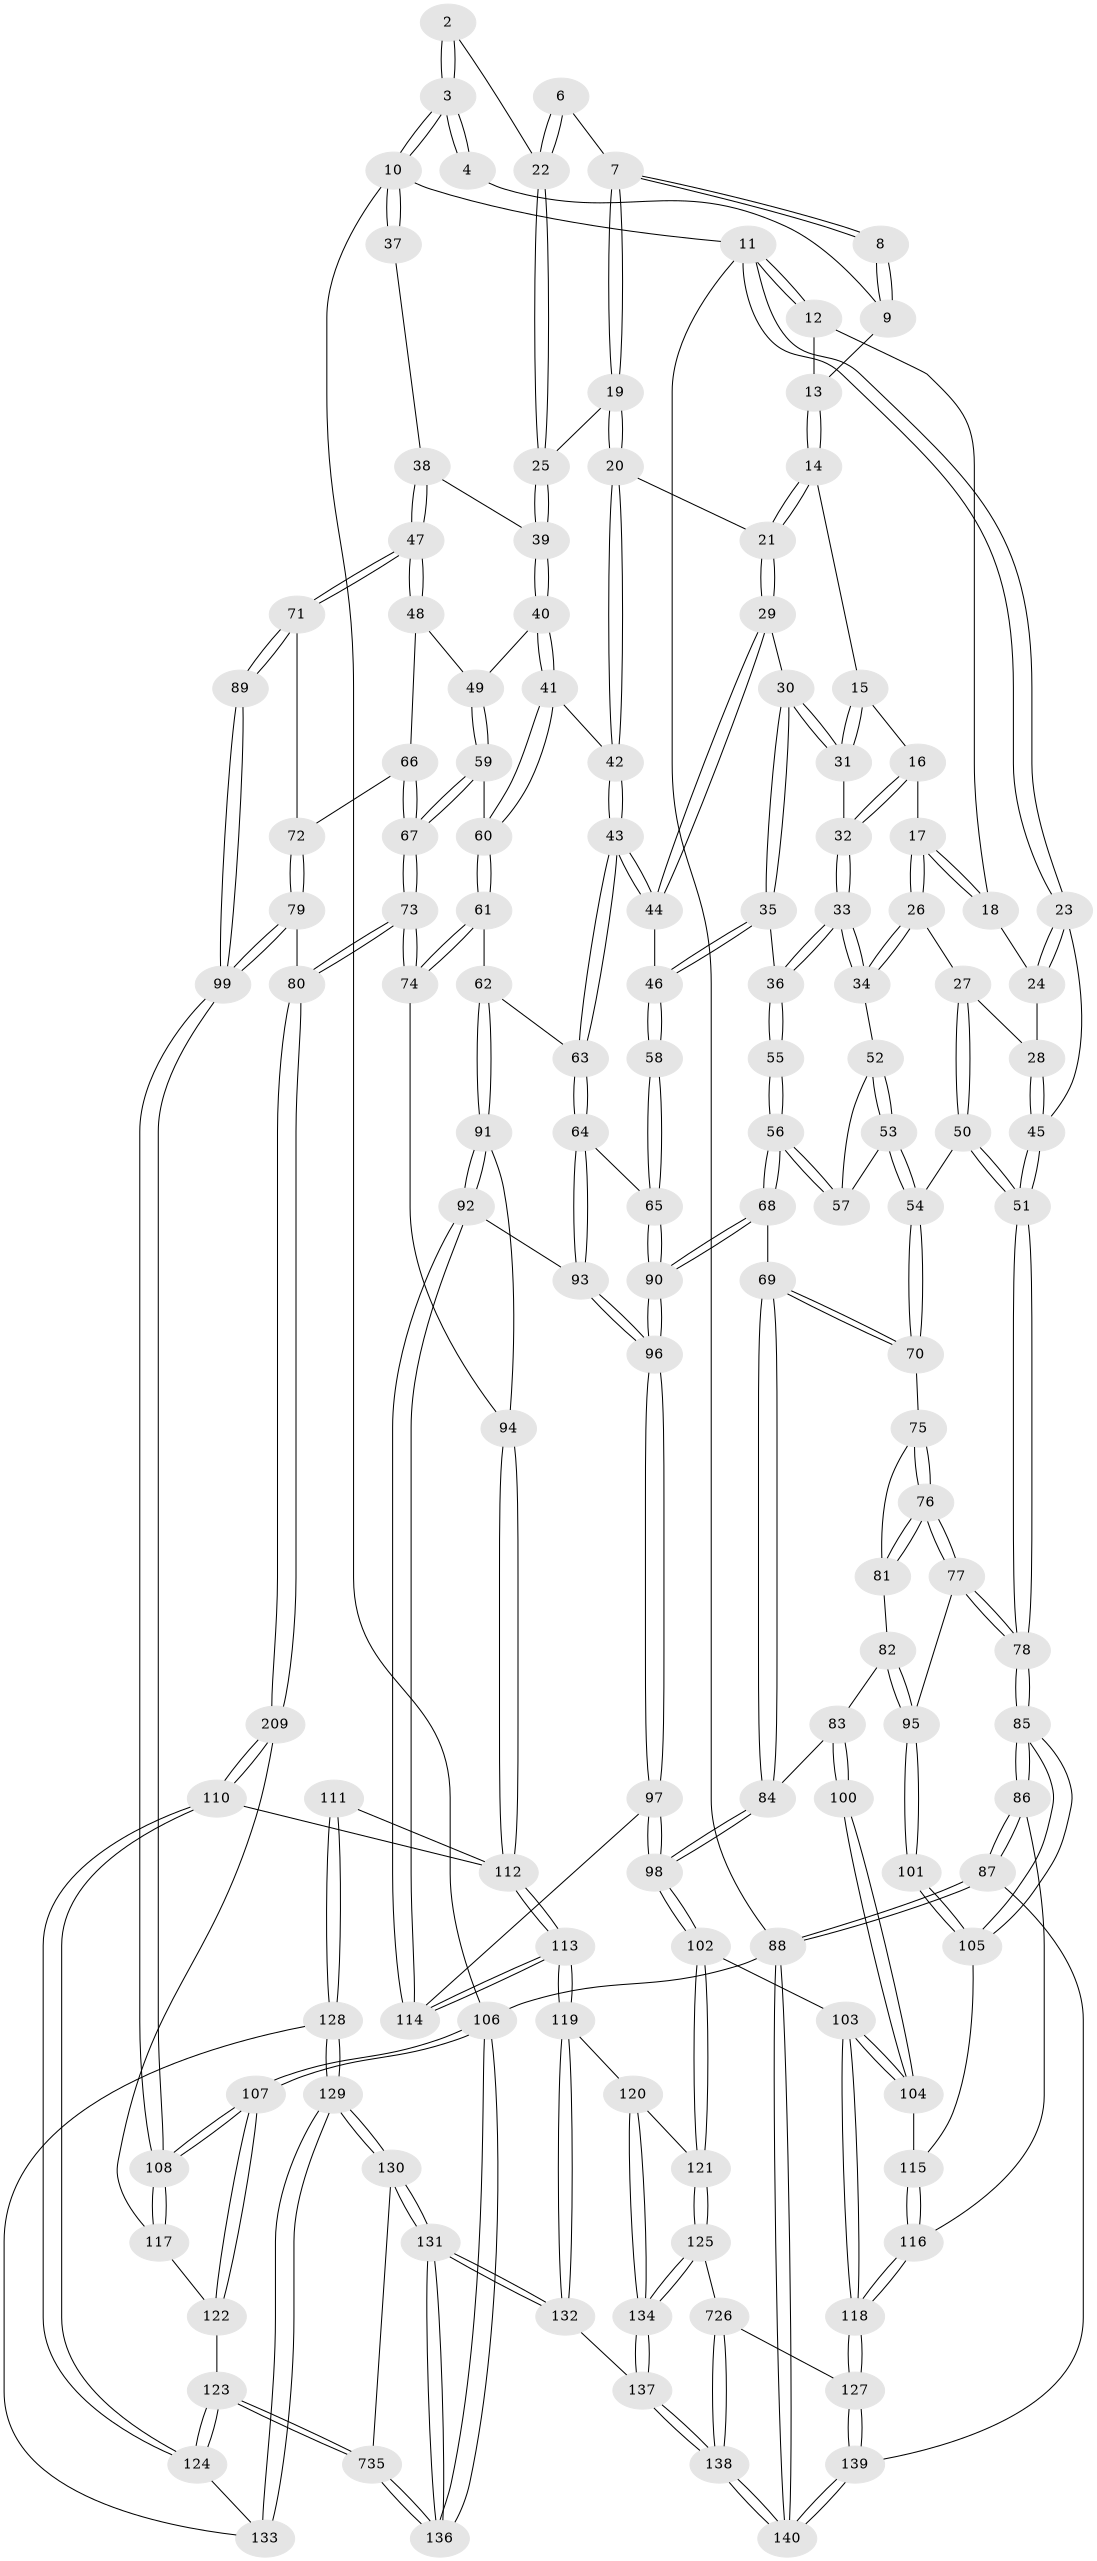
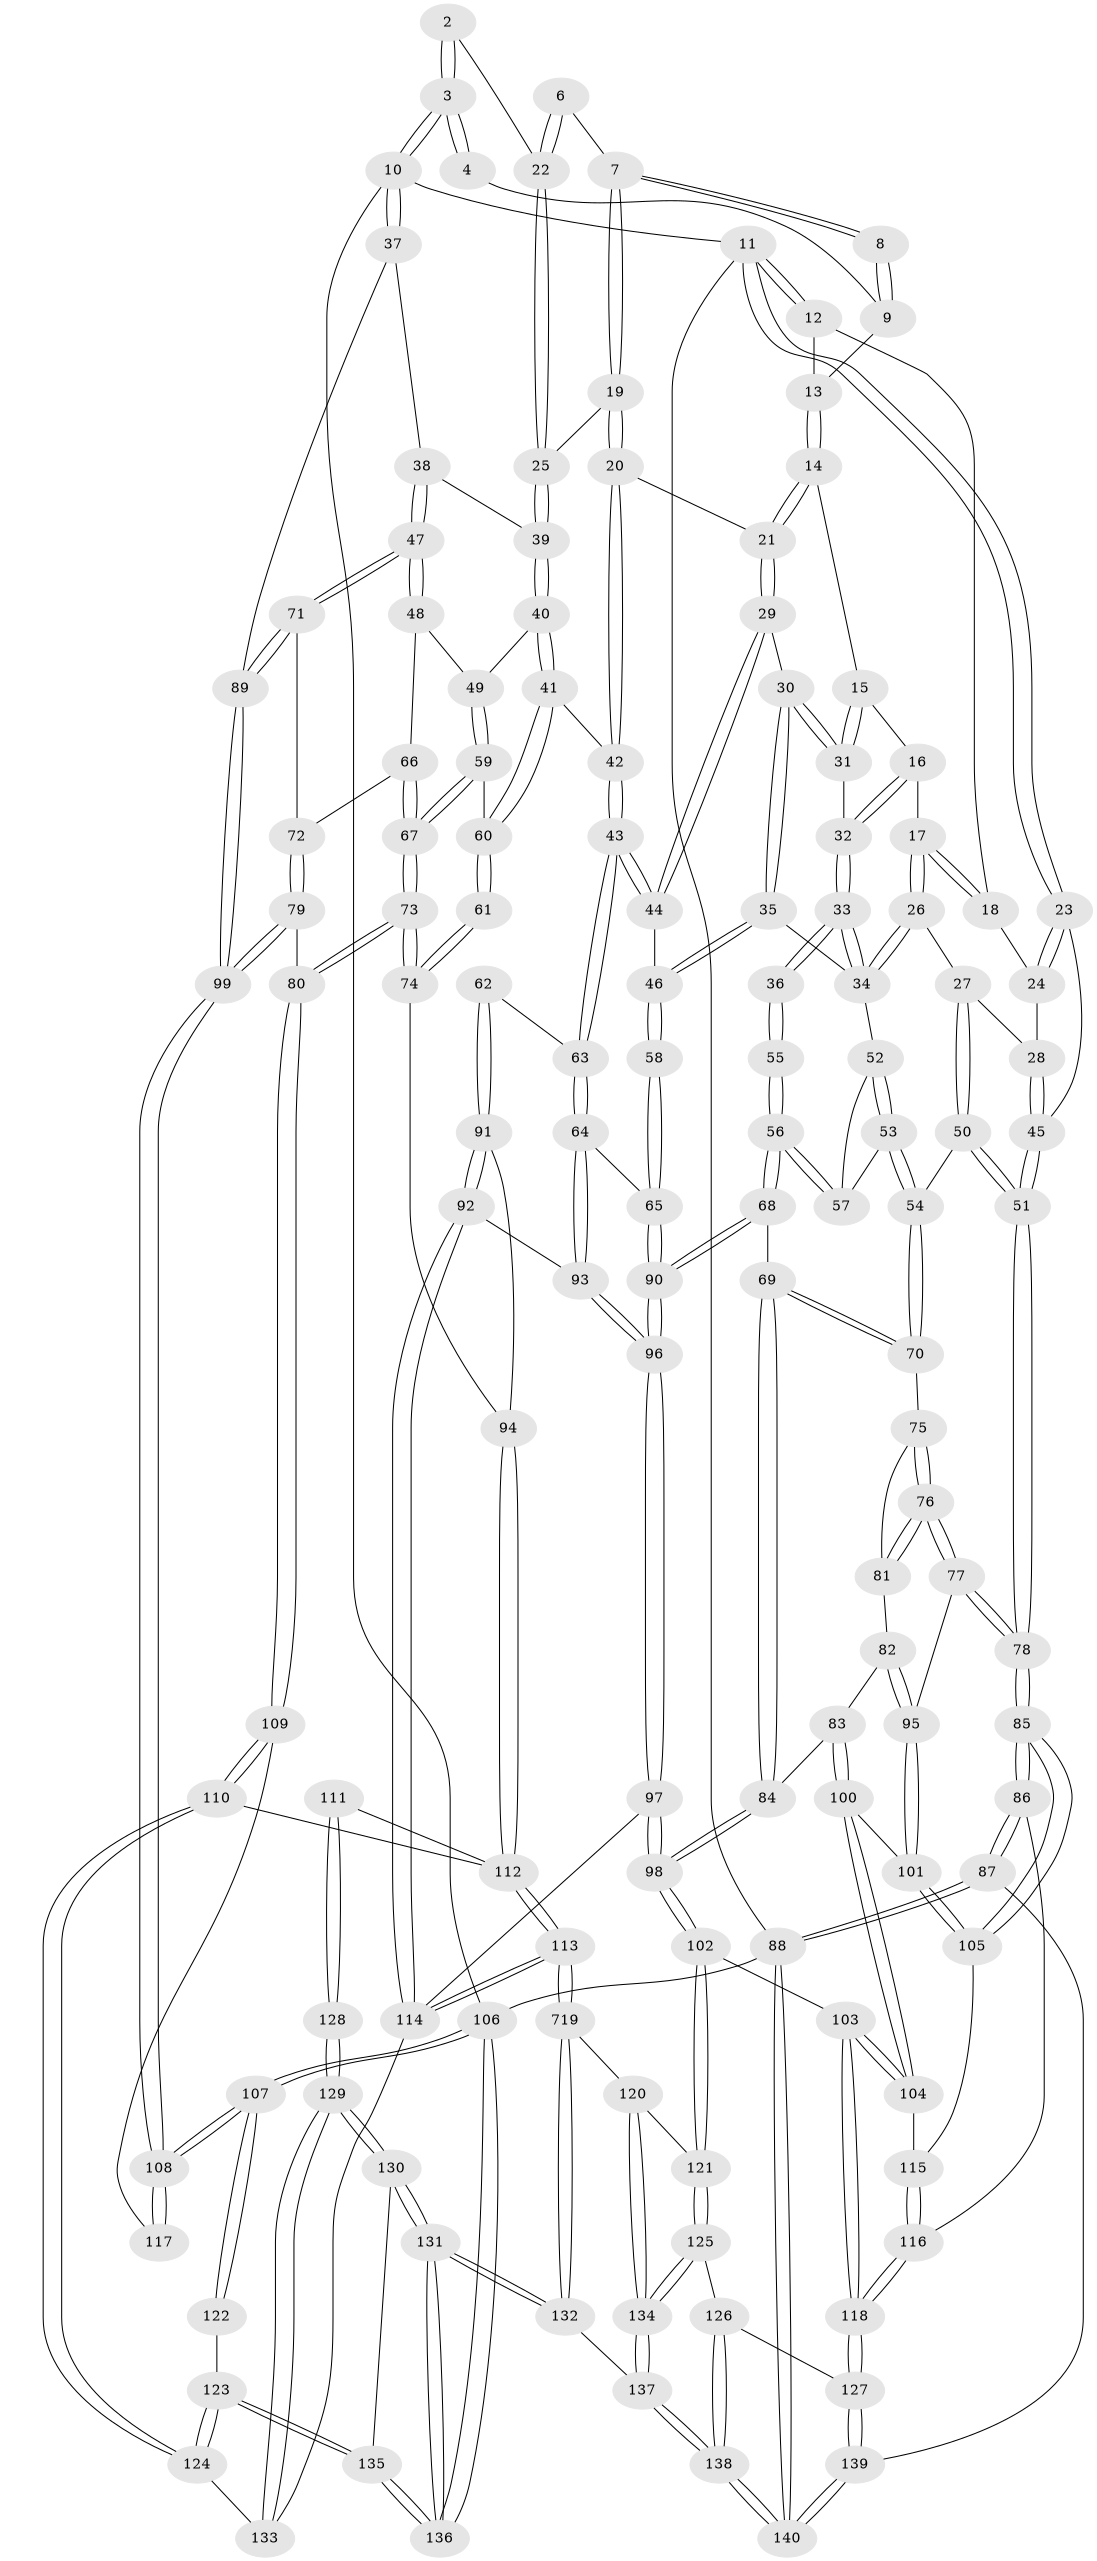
edge "37" -- "89": added
edge "61" -- "62": removed
edge "35" -- "36": now "35" -- "34"
node "209": label "209" -> "109"
edge "100" -- "101": added
node "119": label "119" -> "719"
edge "128" -- "133": now "114" -- "133"
edge "117" -- "122": removed
node "726": label "726" -> "126"
node "735": label "735" -> "135"
